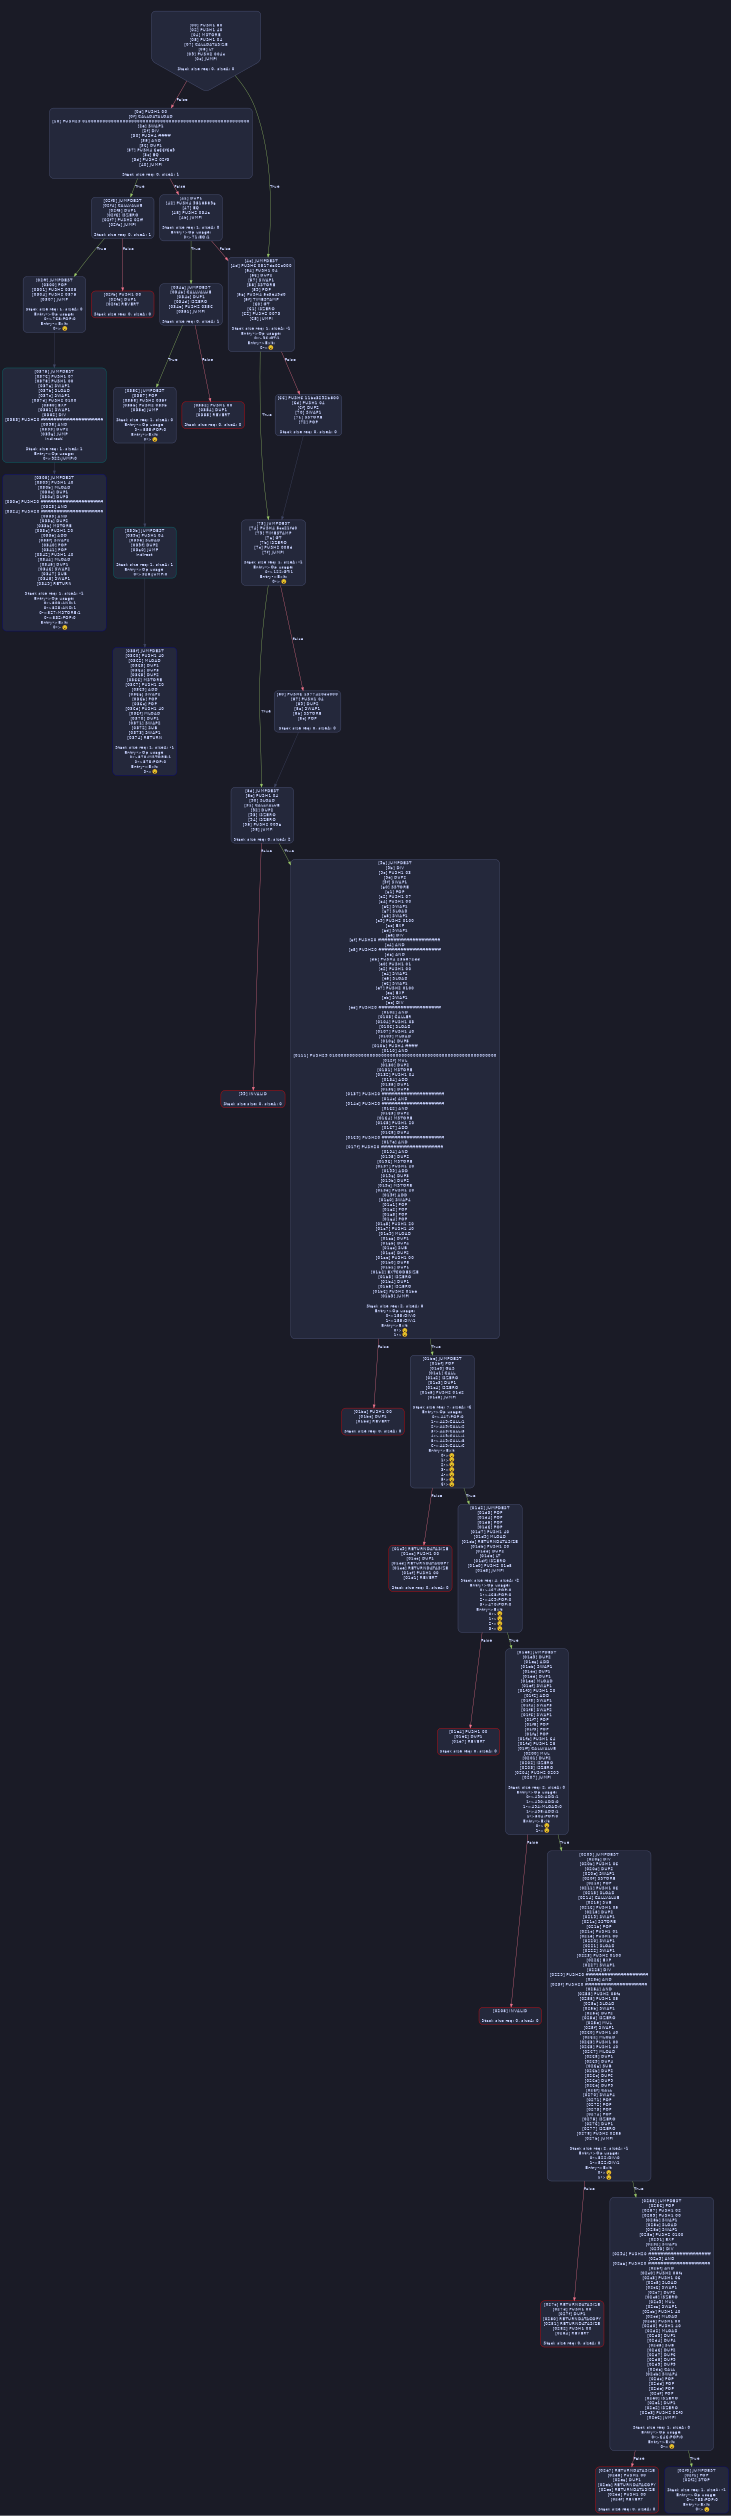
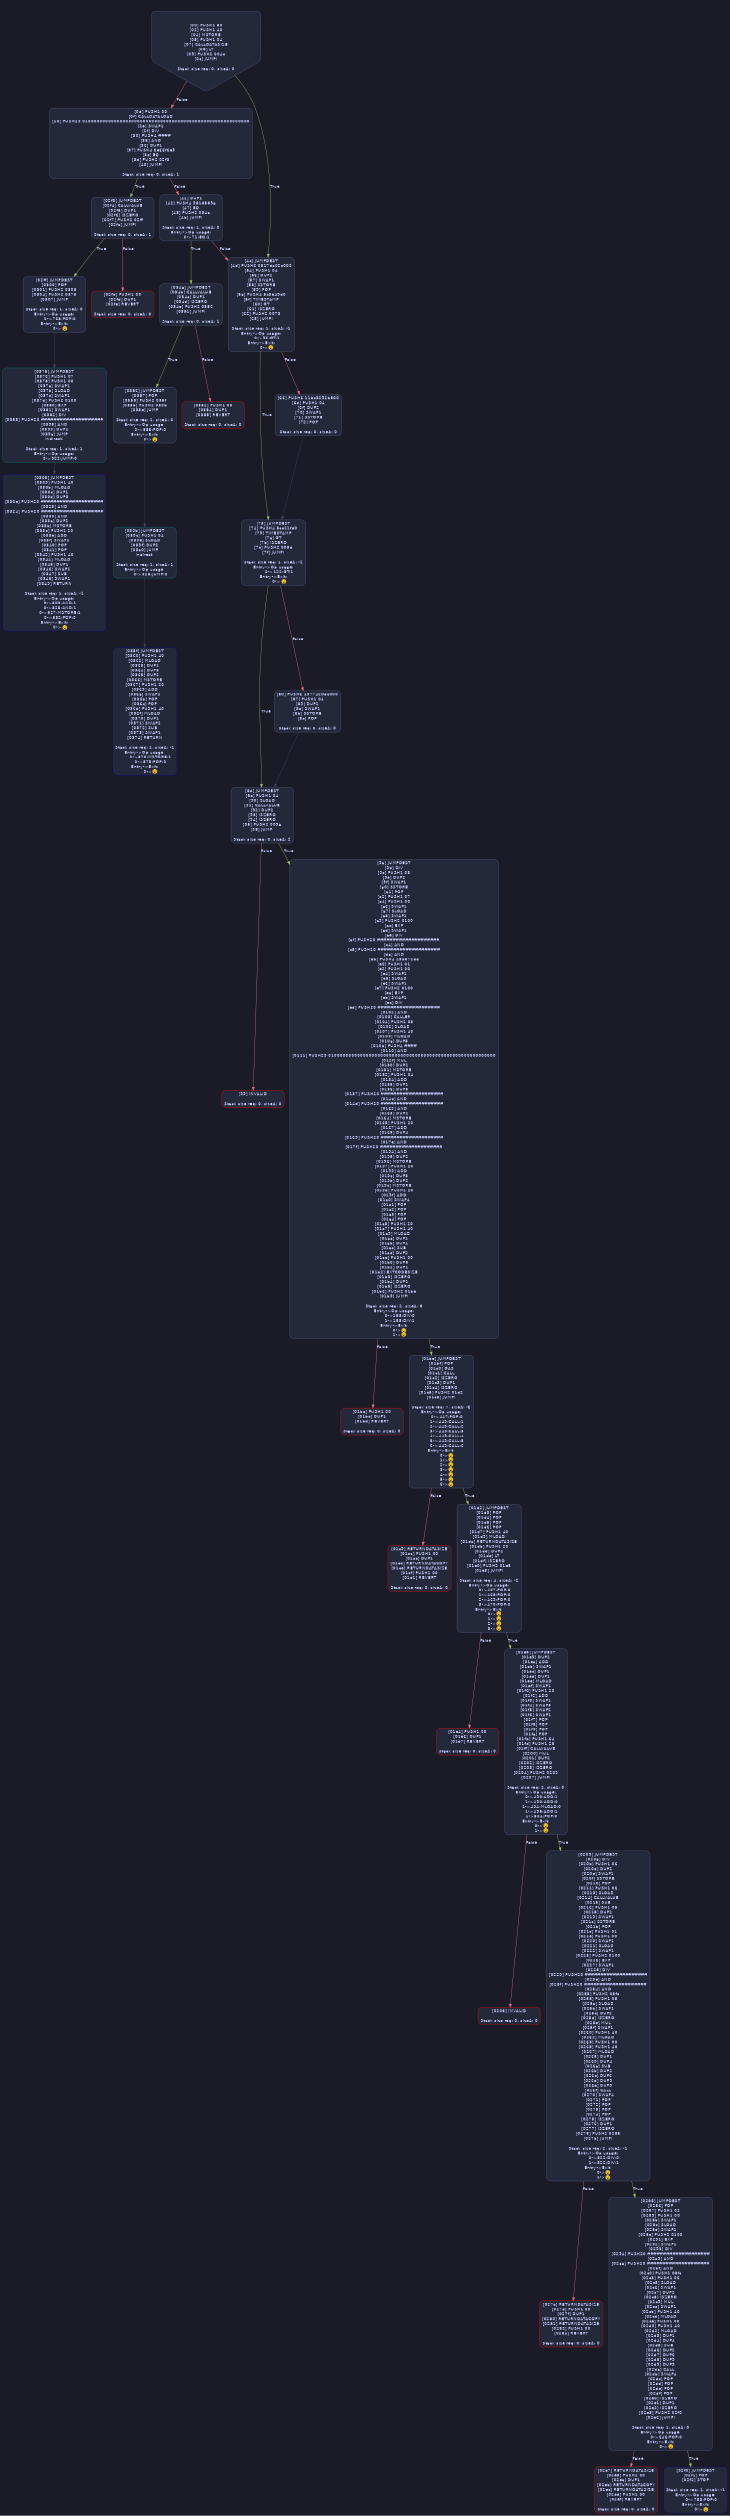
node "[99] INVALID Stack size size: 0, sizeΔ: 0": label "[99] INVALID Stack size size: 0, sizeΔ: 0" -> "[99] INVALID Stack size req: 0, sizeΔ: 0"
